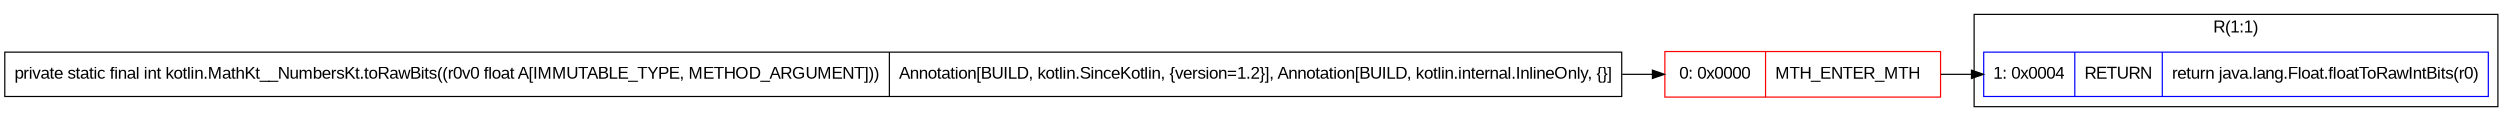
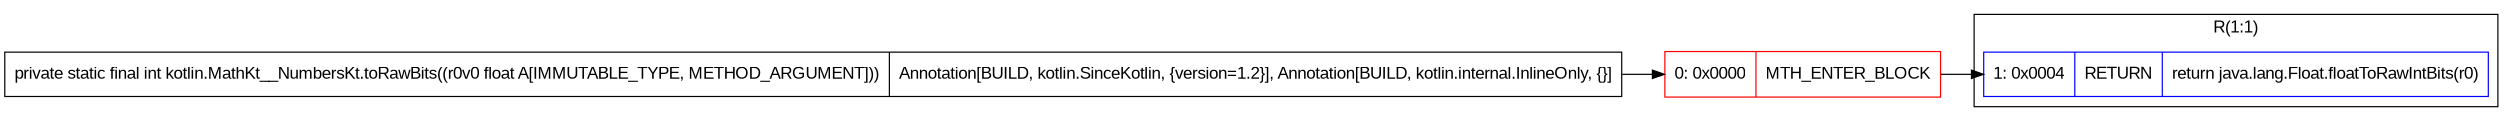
node "0: 0x0000": text "MTH_ENTER_MTH" -> "MTH_ENTER_BLOCK"
